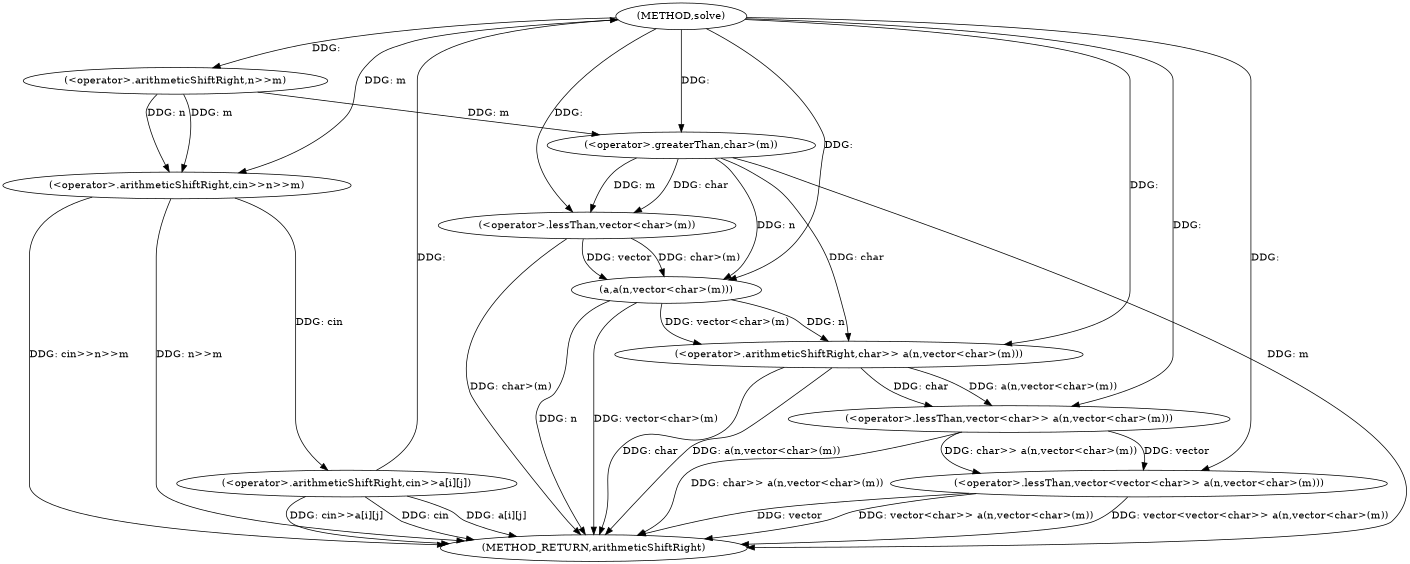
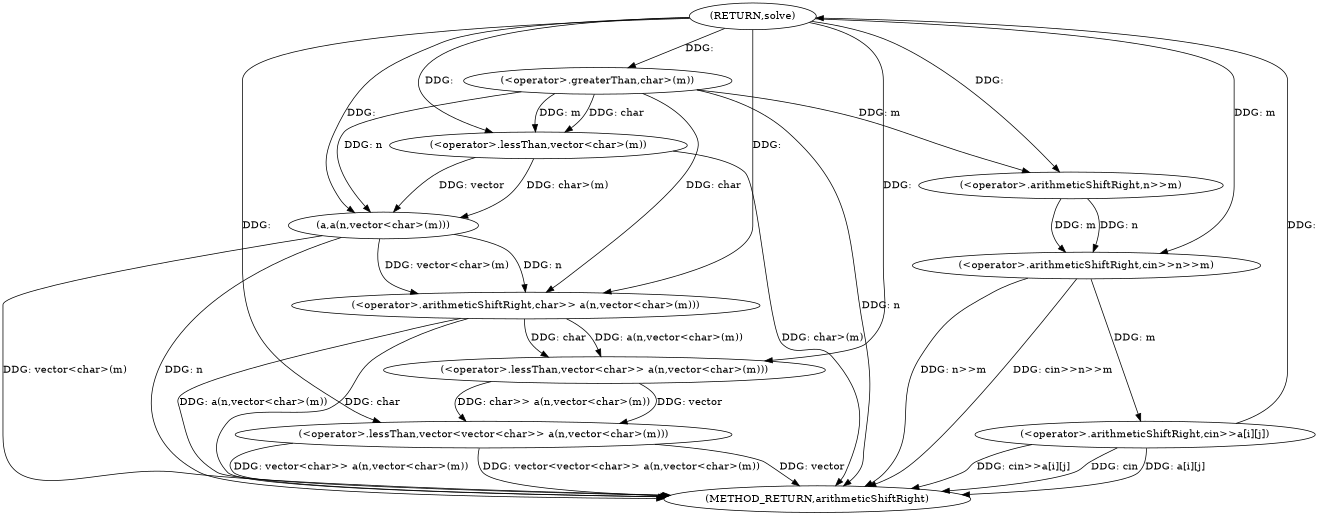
node "(METHOD,solve)": label "(METHOD,solve)" -> "(RETURN,solve)"
edge "(<operator>.arithmeticShiftRight,n>>m)" -> "(<operator>.greaterThan,char>(m))": reversed
edge "(<operator>.arithmeticShiftRight,cin>>n>>m)" -> "(<operator>.arithmeticShiftRight,cin>>a[i][j])": label "DDG: cin" -> "DDG: m"
edge "(<operator>.greaterThan,char>(m))" -> "(METHOD_RETURN,arithmeticShiftRight)": label "DDG: m" -> "DDG: n"
edge "(<operator>.lessThan,vector<char>> a(n,vector<char>(m)))" -> "(METHOD_RETURN,arithmeticShiftRight)": removed, label "DDG: char>> a(n,vector<char>(m))"
